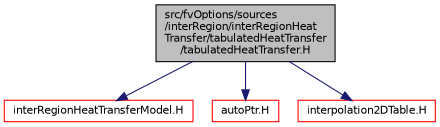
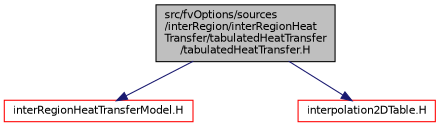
node "autoPtr.H": removed
